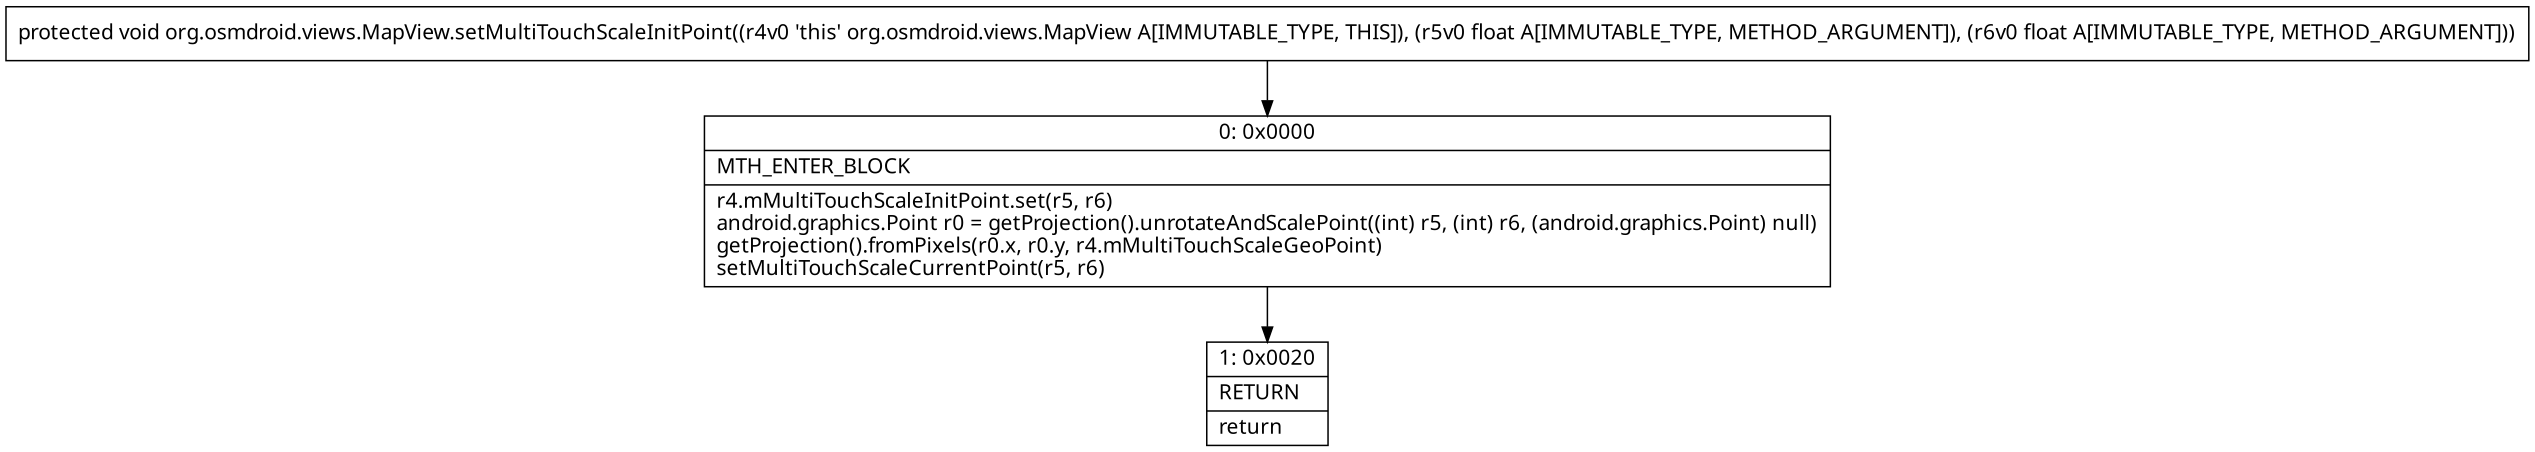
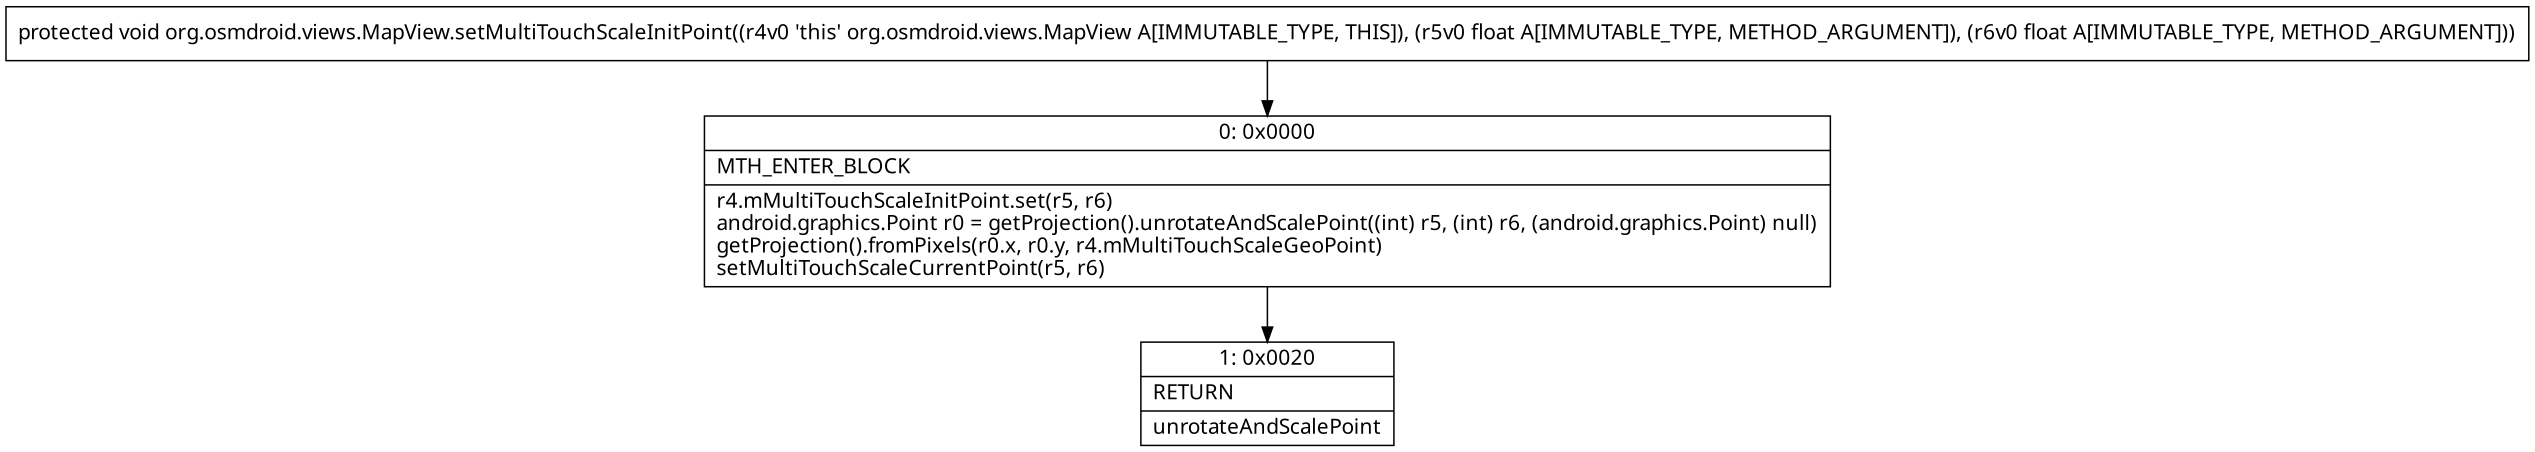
node "1: 0x0020": text "return" -> "unrotateAndScalePoint"
